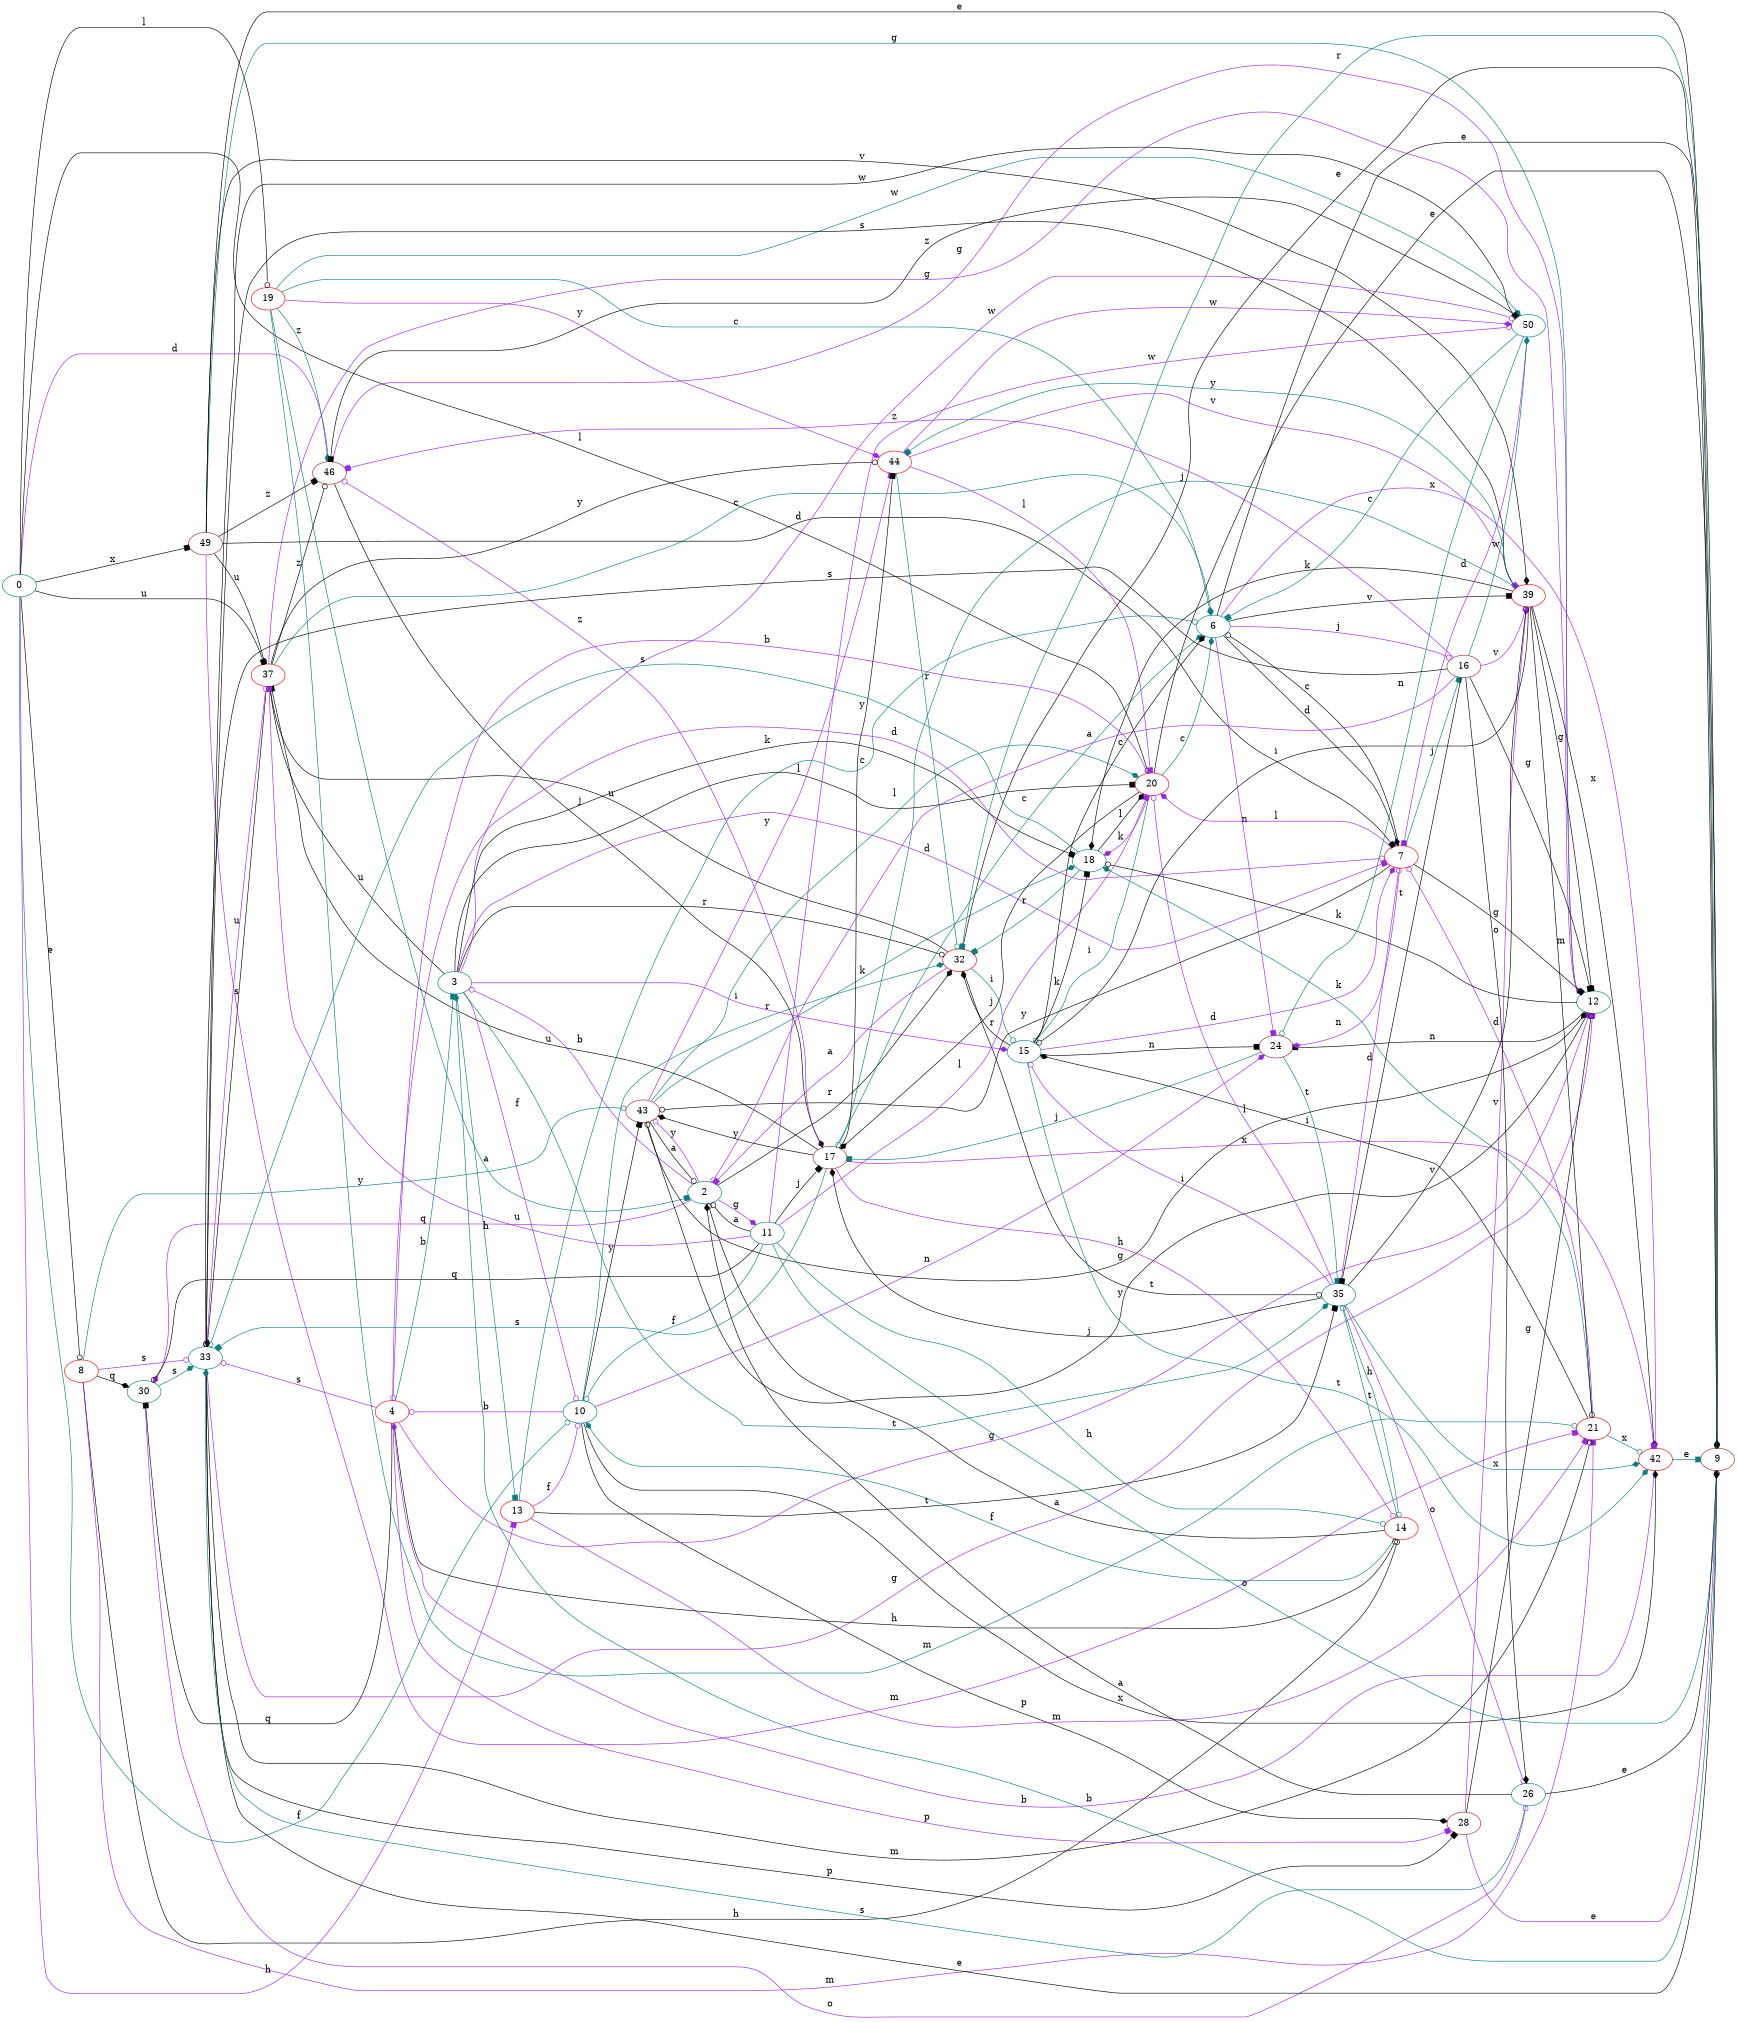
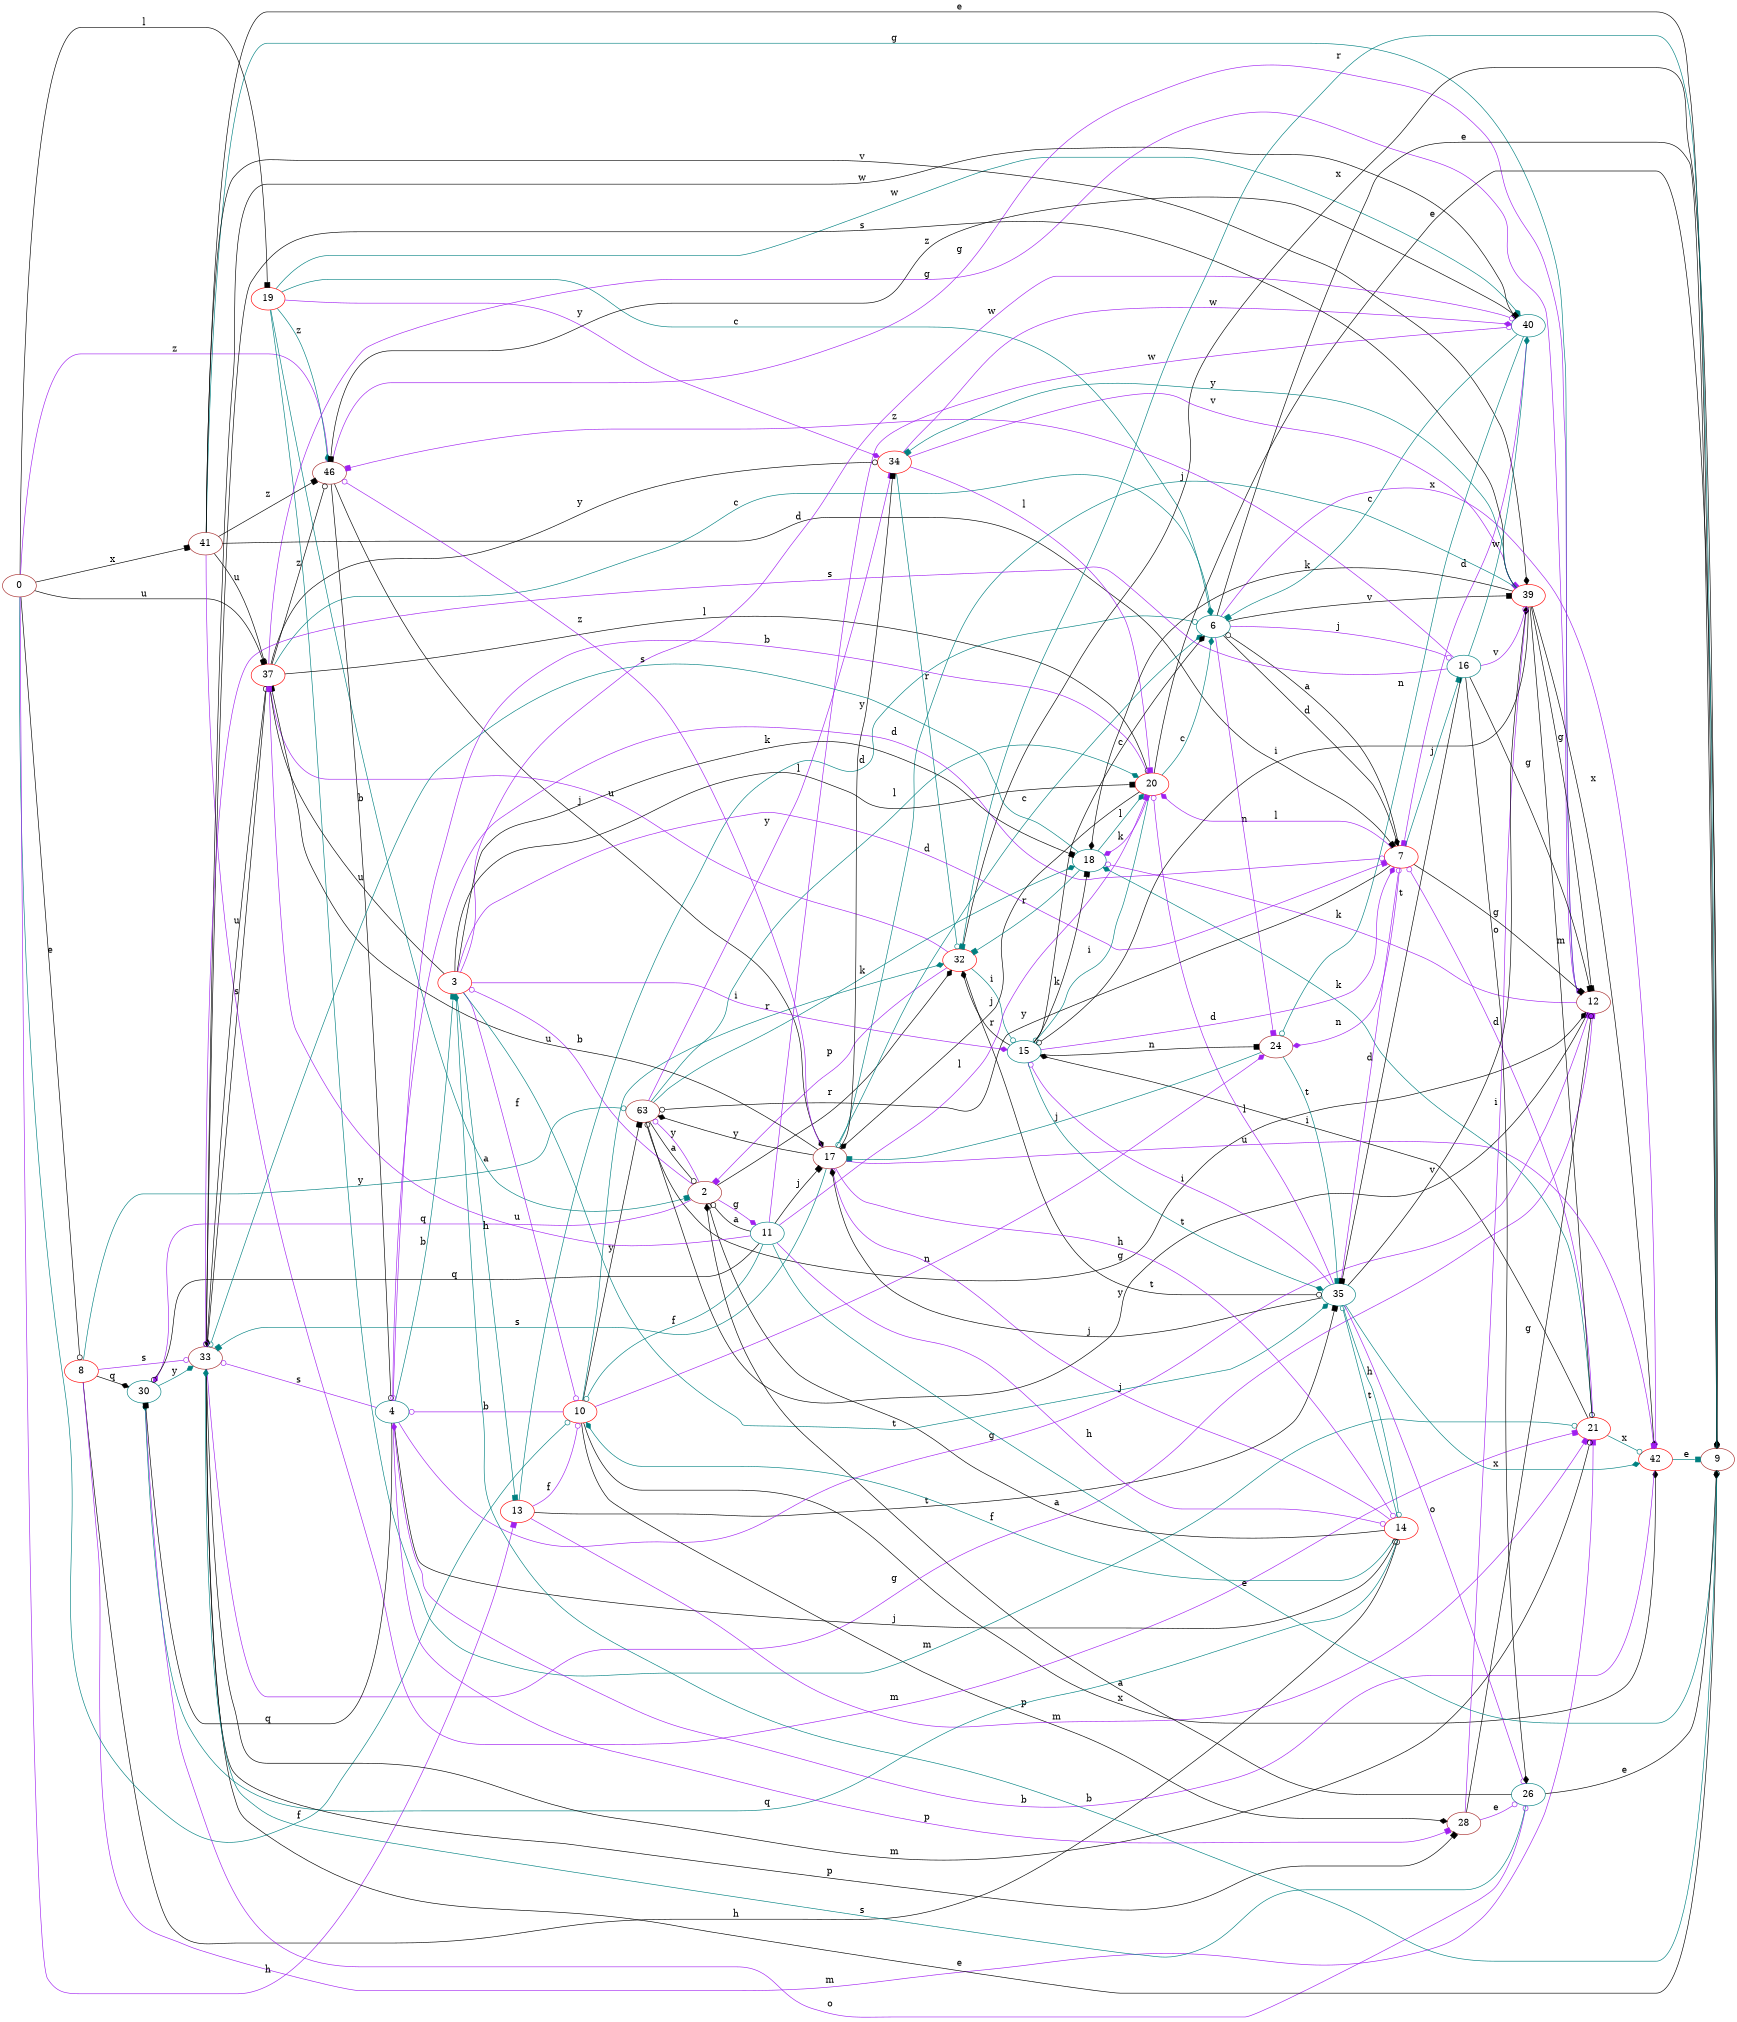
edge "0" -> "19": arrowhead odot -> box
edge "32" -> "9": label "e" -> "x"
node "50": label "50" -> "40"
edge "0" -> "46": label "d" -> "z"
edge "0" -> "20": now "37" -> "20"
node "44": label "44" -> "34"
node "49": label "49" -> "41"
node "0": color teal -> brown
edge "16" -> "33": color black -> purple
node "16": color brown -> teal
edge "7" -> "6": label "c" -> "a"
edge "13" -> "6": label "c" -> "d"
edge "16" -> "2": removed, label "a"
edge "32" -> "37": color black -> purple
edge "18" -> "20": color black -> teal
edge "3" -> "32": removed, label "r"
edge "12" -> "18": color black -> purple
edge "46" -> "4": added, label "b"
edge "35" -> "39": arrowhead odot -> diamond
node "3": color teal -> red
node "12": color teal -> brown
edge "33" -> "37": color purple -> black
edge "12" -> "24": removed, label "n"
edge "32" -> "2": label "a" -> "p"
edge "28" -> "39": label "v" -> "i"
node "43": label "43" -> "63"
edge "17" -> "42": label "x" -> "u"
node "2": color teal -> brown
node "33": color teal -> brown
edge "30" -> "33": label "s" -> "y"
edge "14" -> "17": added, label "j"
edge "15" -> "42": now "15" -> "35"
node "4": color red -> teal
node "10": color teal -> red
edge "11" -> "14": color teal -> purple
edge "11" -> "9": label "o" -> "e"
edge "4" -> "14": label "h" -> "j"
edge "14" -> "30": added, label "q"
edge "28" -> "9": now "28" -> "26"
